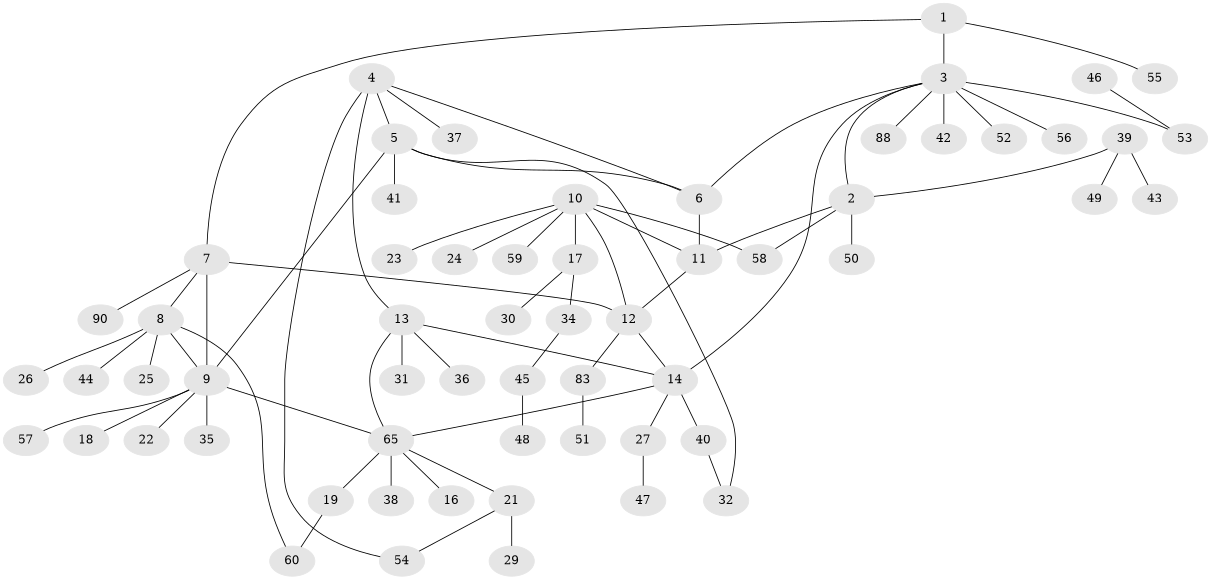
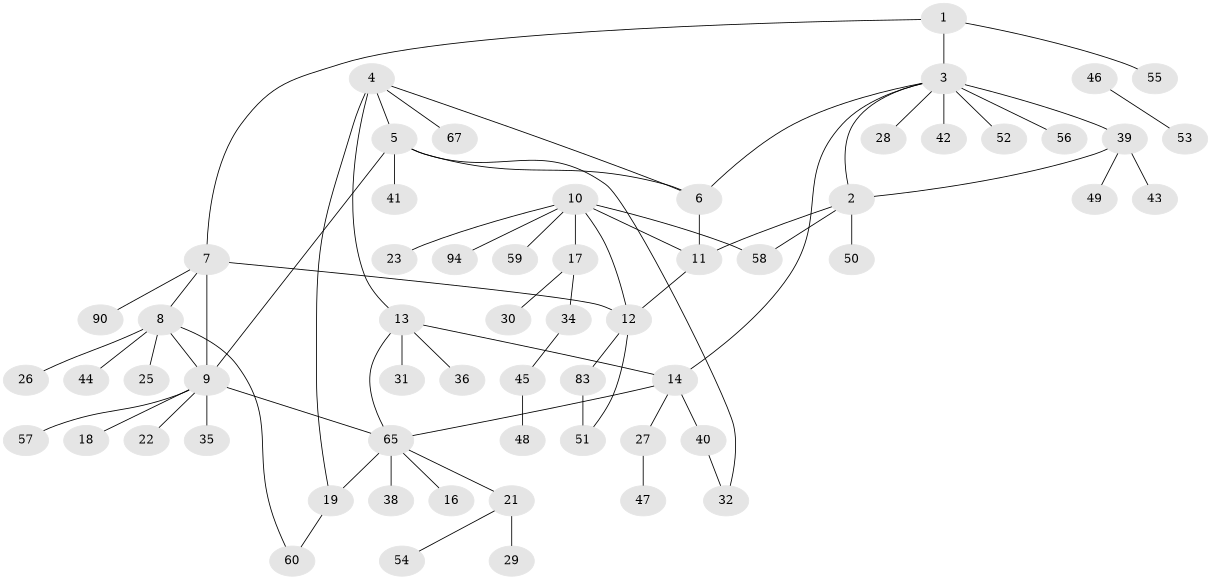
edge "3" -- "53": now "3" -- "39"
node "37": label "37" -> "67"
node "88": label "88" -> "28"
node "24": label "24" -> "94"
edge "4" -- "54": now "4" -- "19"
edge "12" -- "14": now "12" -- "51"
